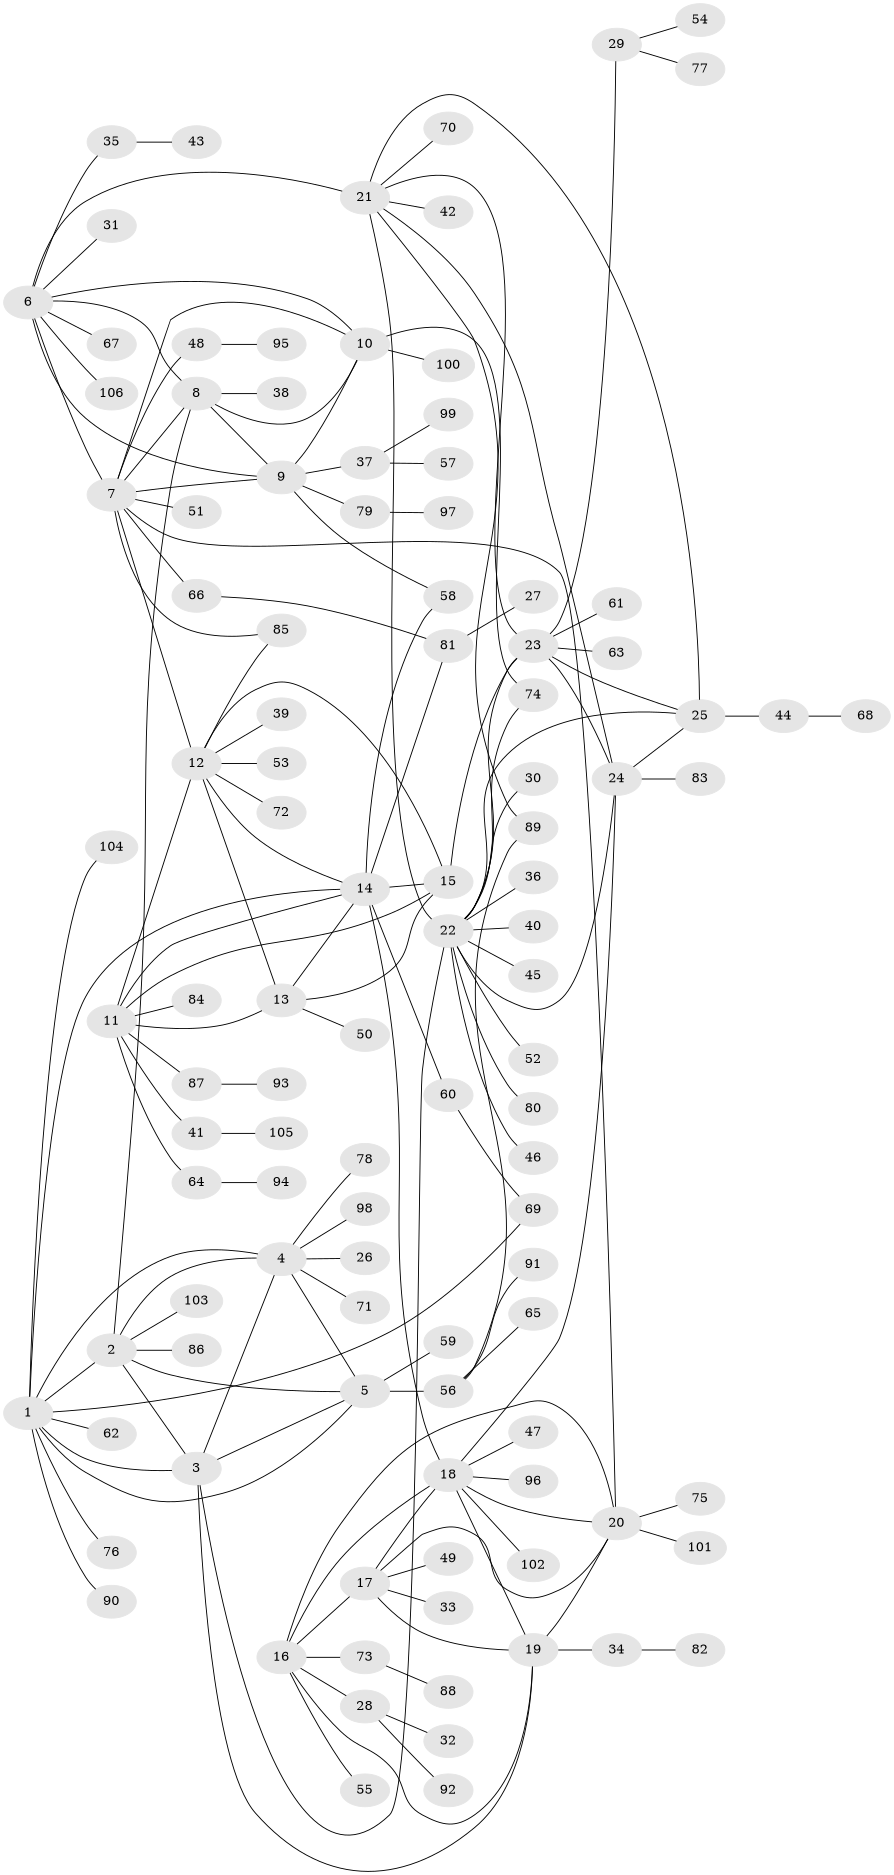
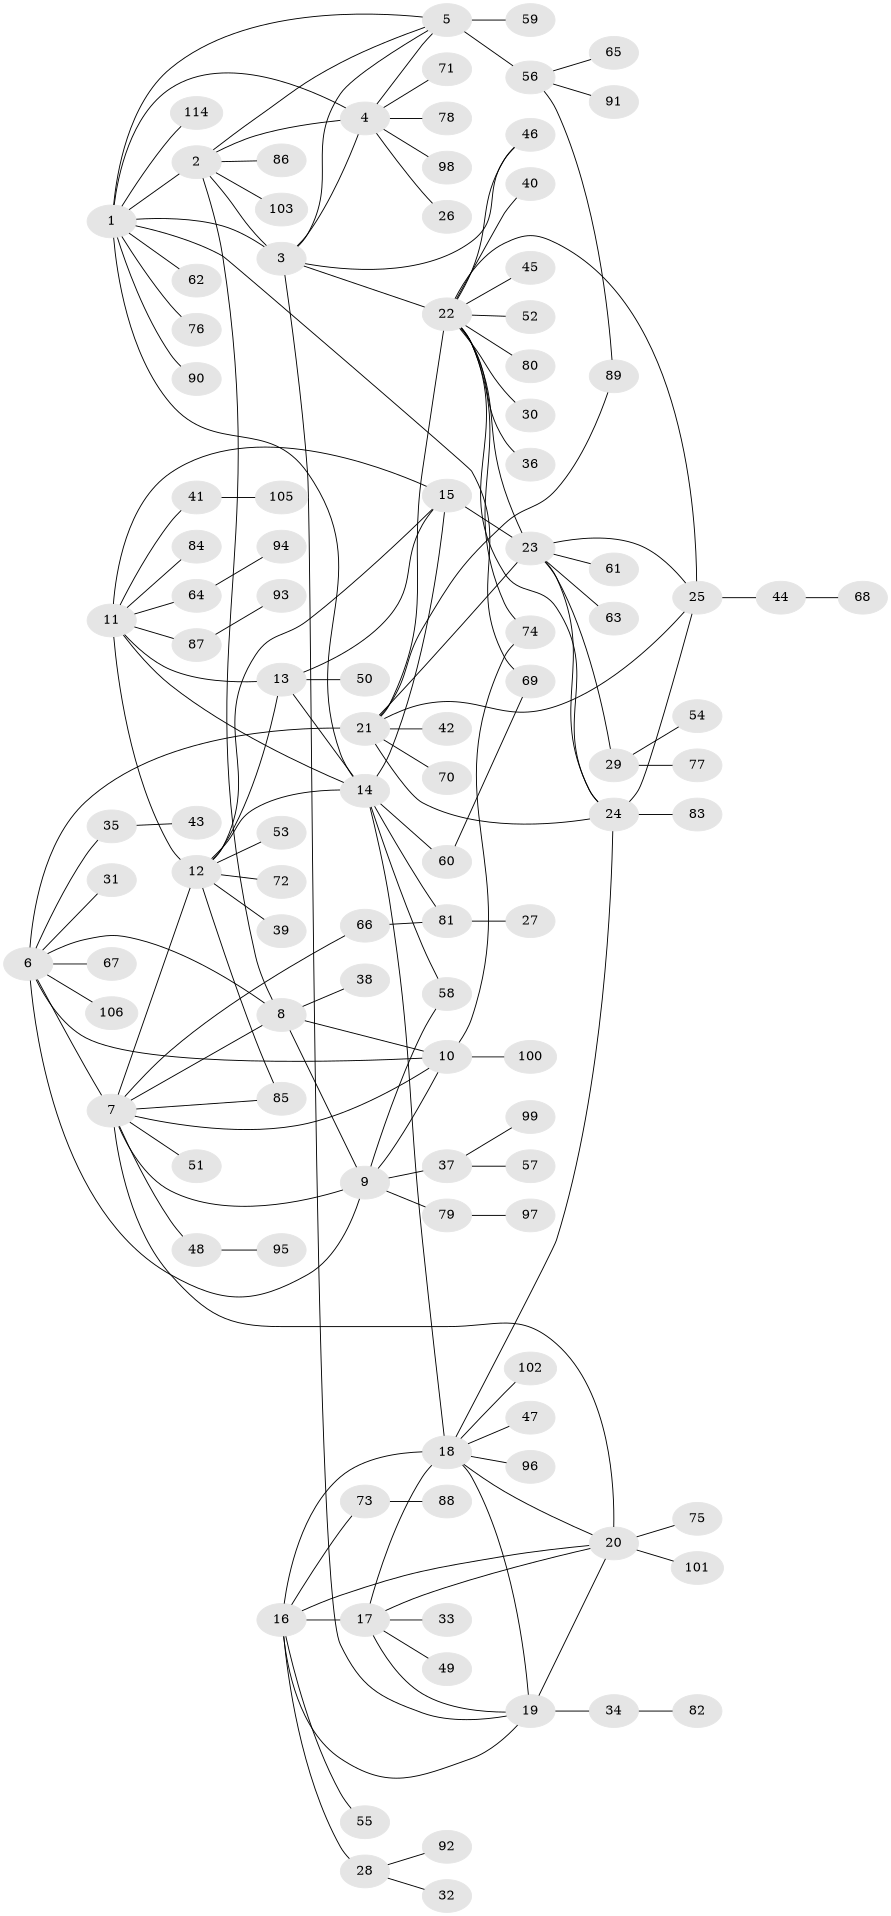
edge "46" -- "3": added
node "104": label "104" -> "114"
